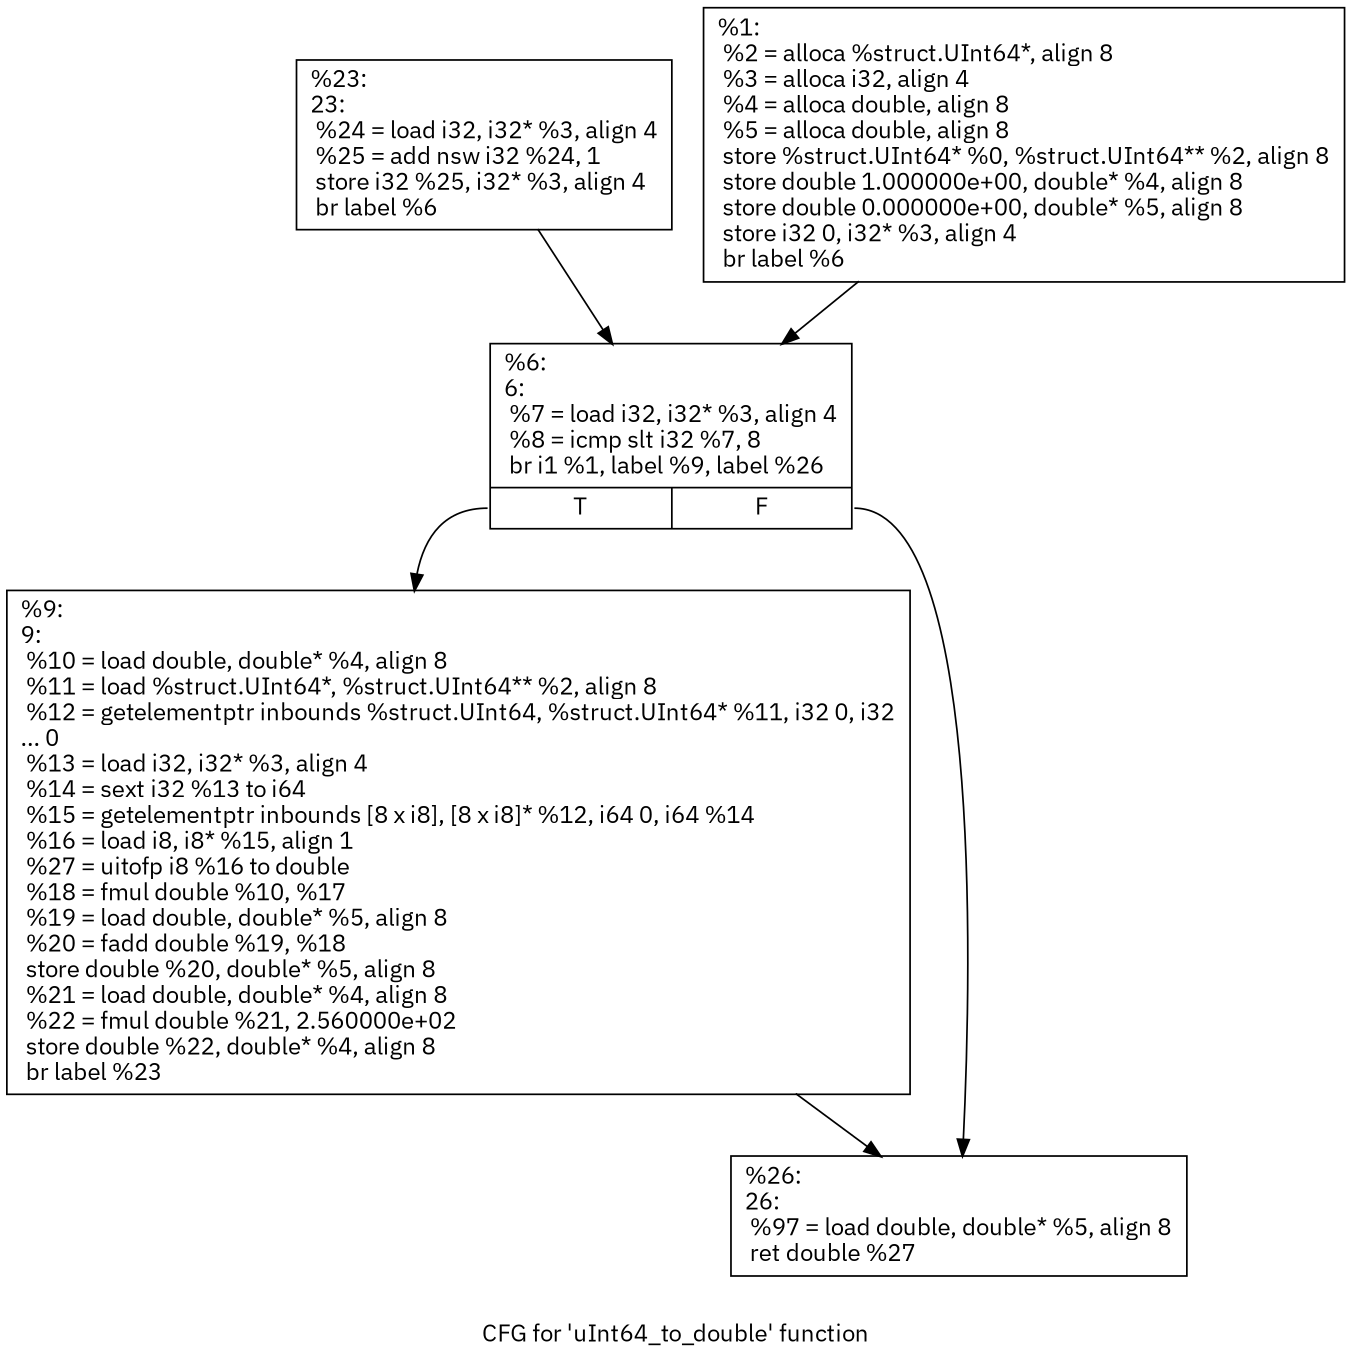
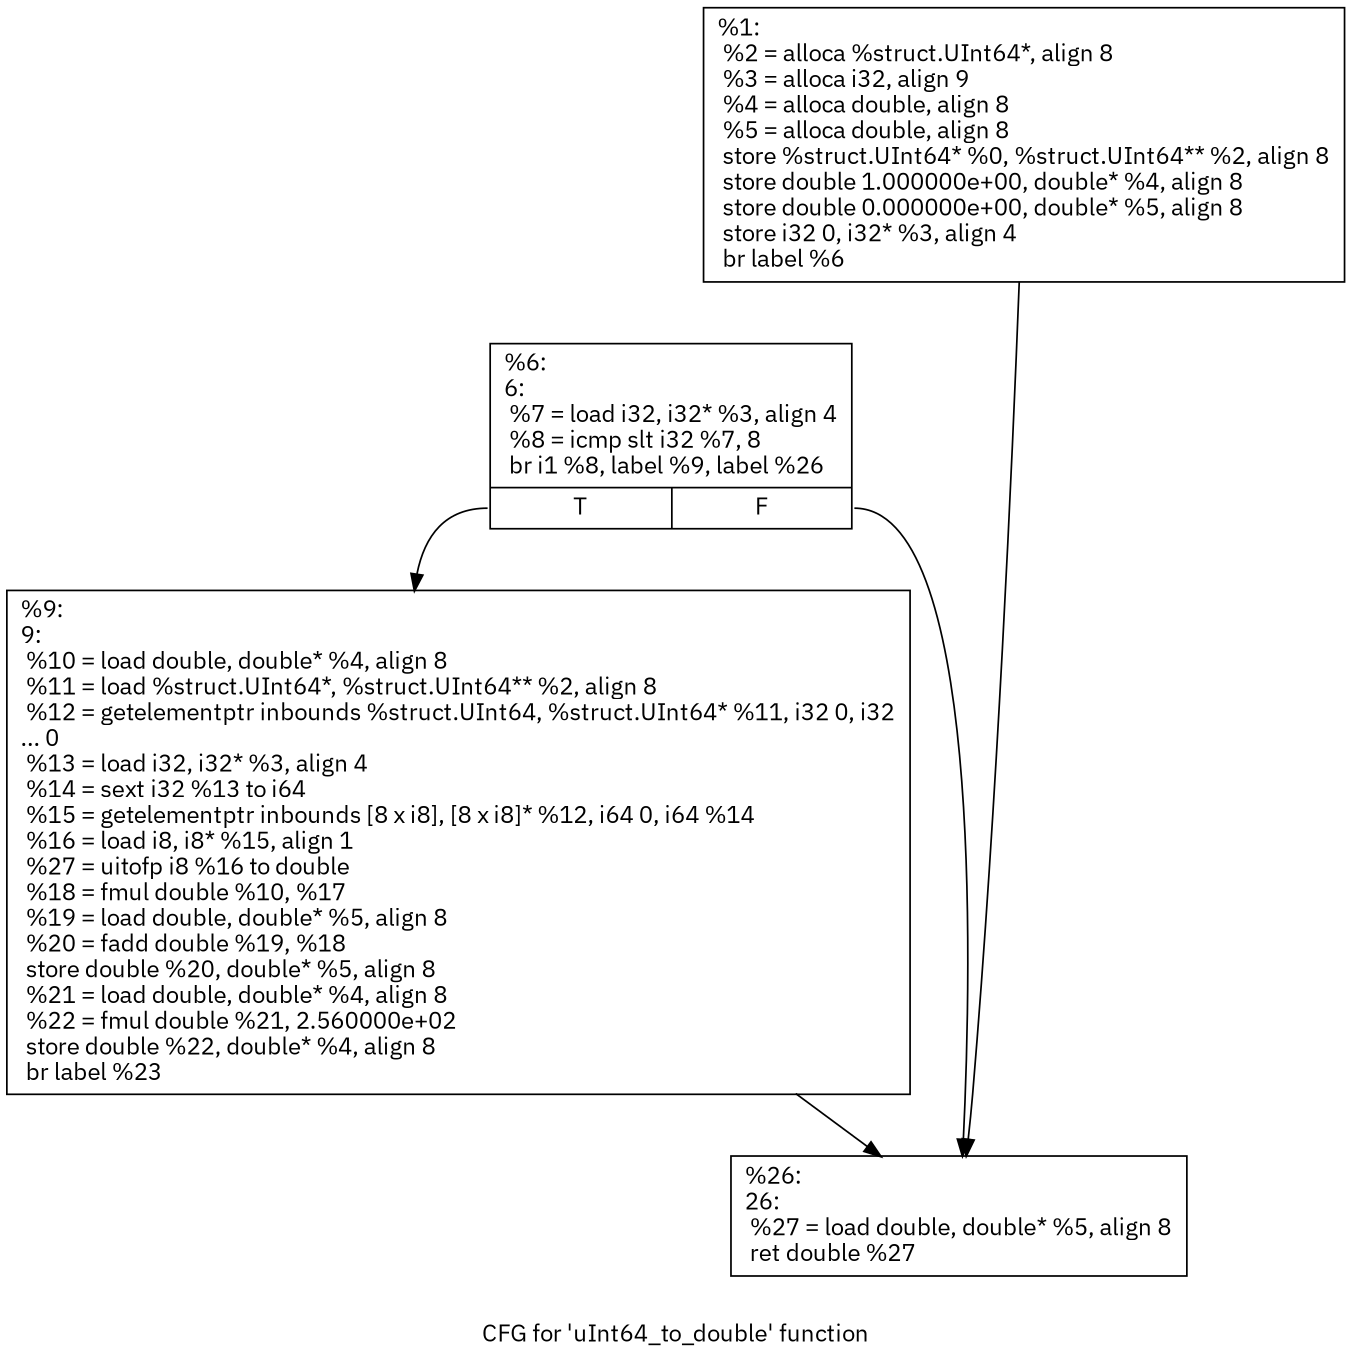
node "%1:": text "%3 = alloca i32, align 4" -> "%3 = alloca i32, align 9"
node "%23:": removed
edge "%1:" -> "%6:": now "%1:" -> "%26:"
node "%6:": text "br i1 %1, label %9, label %26" -> "br i1 %8, label %9, label %26"
node "%26:": text "%97 = load double, double* %5, align 8" -> "%27 = load double, double* %5, align 8"
